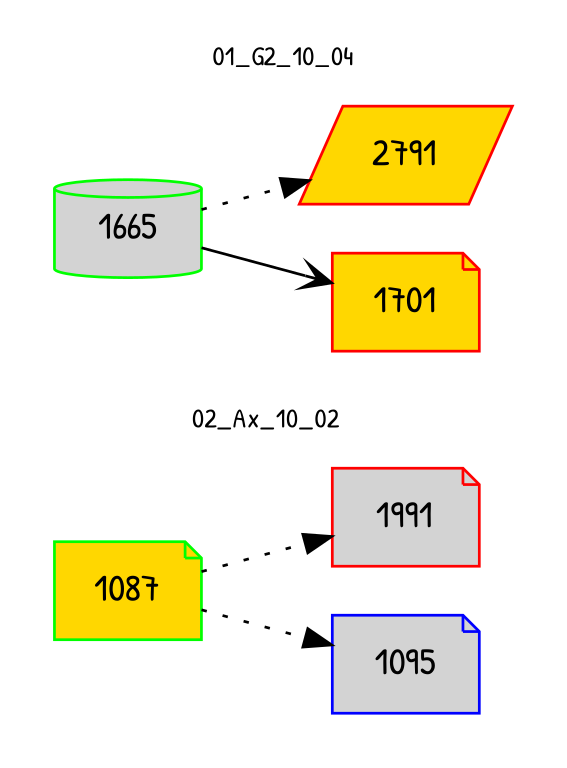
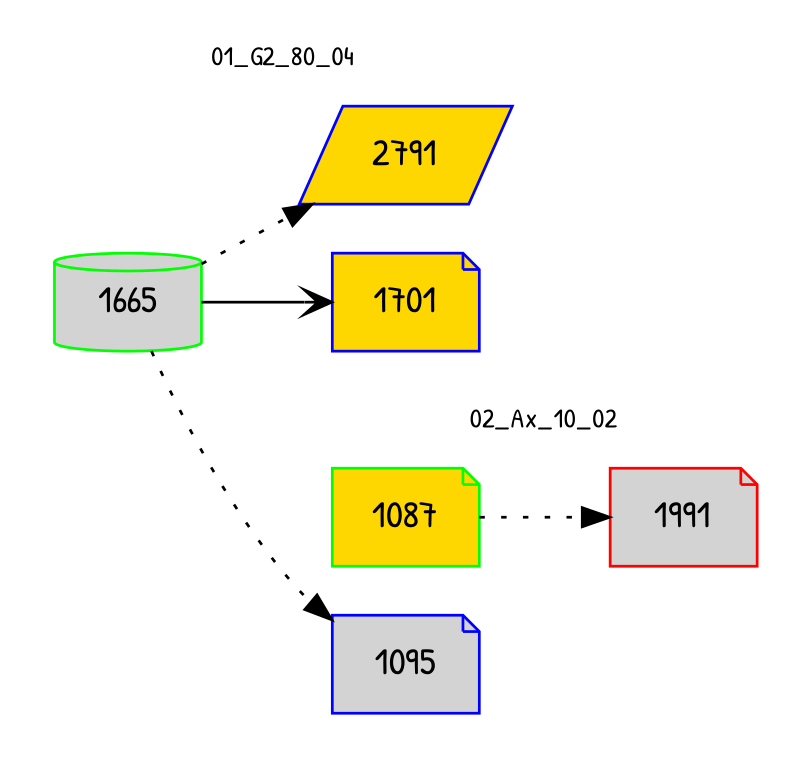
cluster "01_G2_10_04": label "01_G2_10_04" -> "01_G2_80_04"
node "2791": color red -> blue
node "1701": color red -> blue
edge "1087" -> "1095": now "1665" -> "1095"
